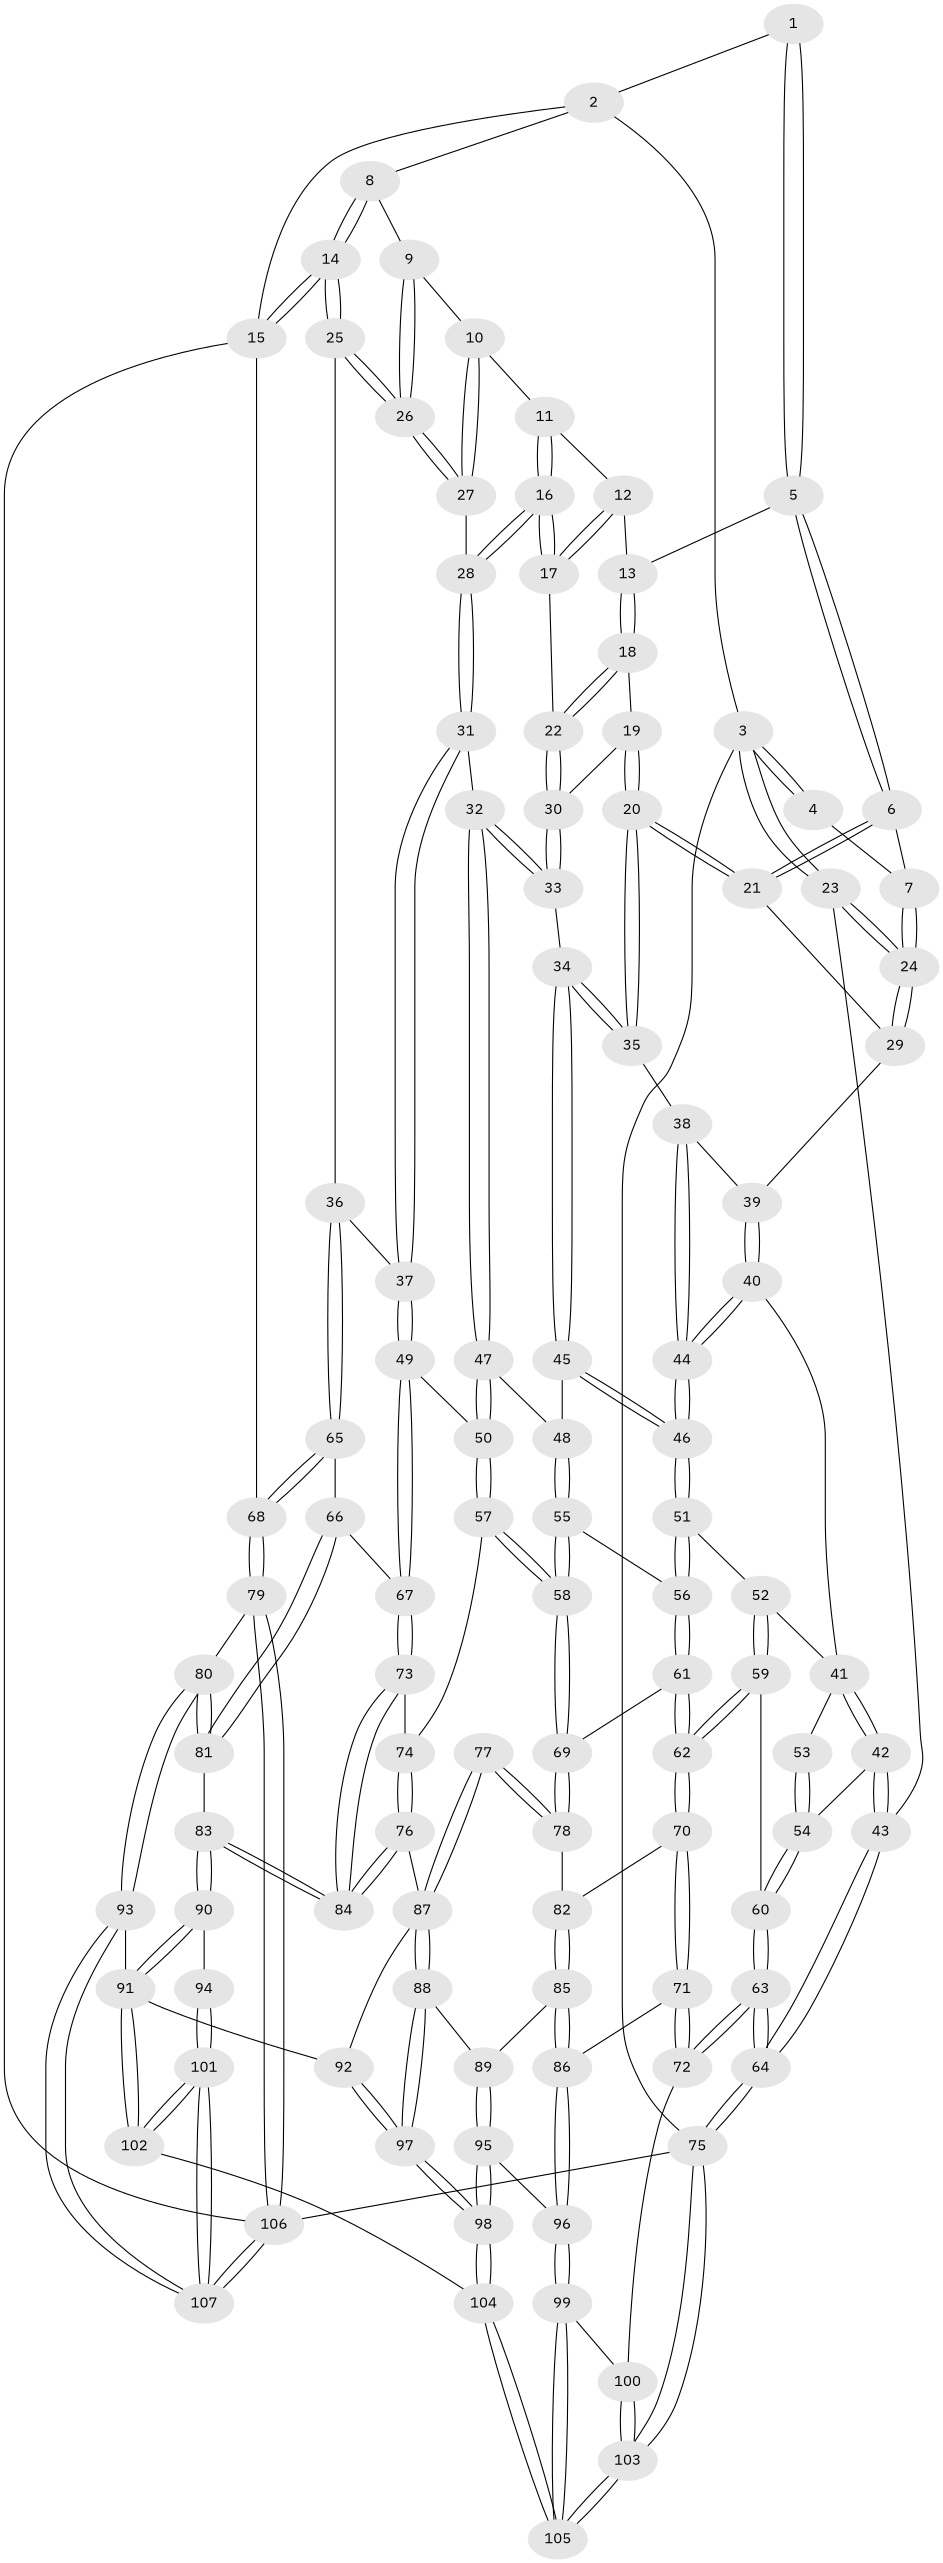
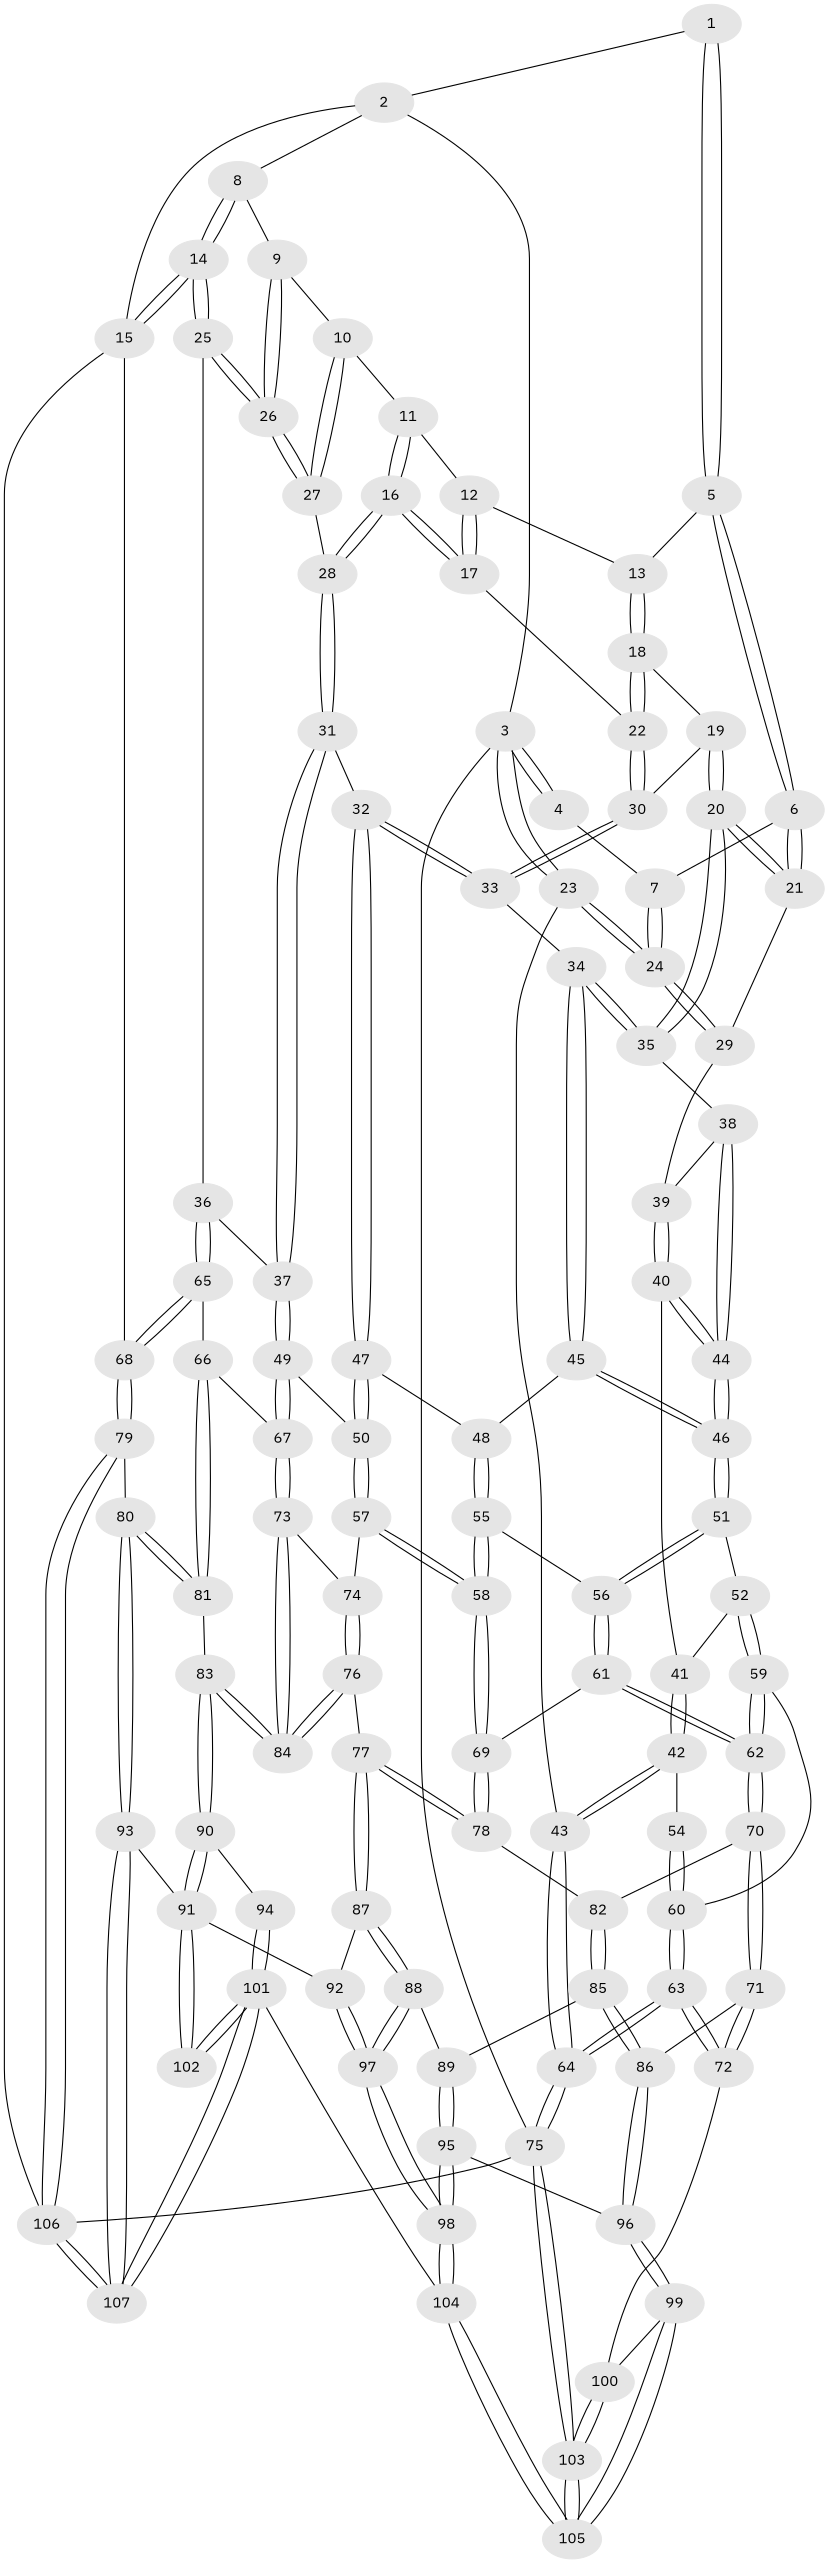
node "53": removed
edge "76" -- "87": now "76" -- "77"
edge "102" -- "104": now "101" -- "104"
